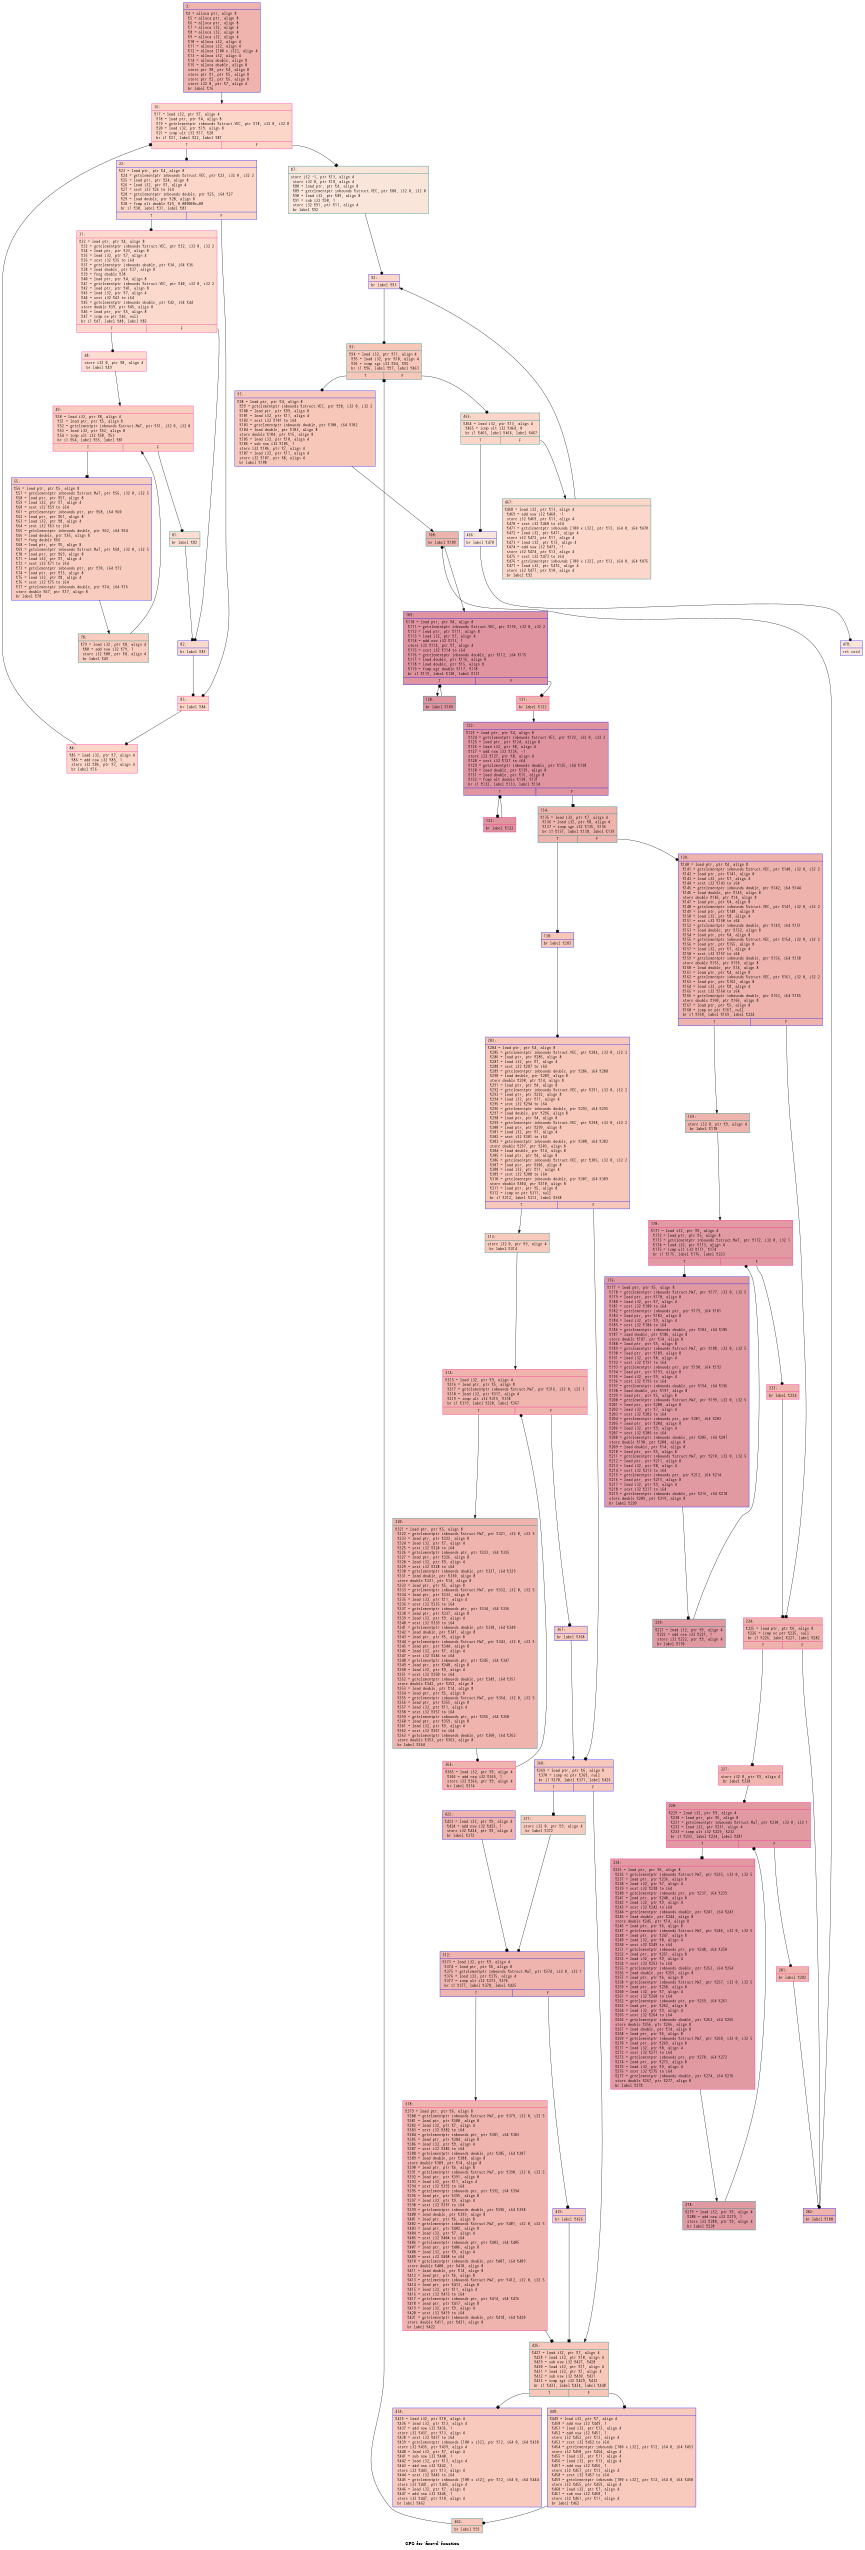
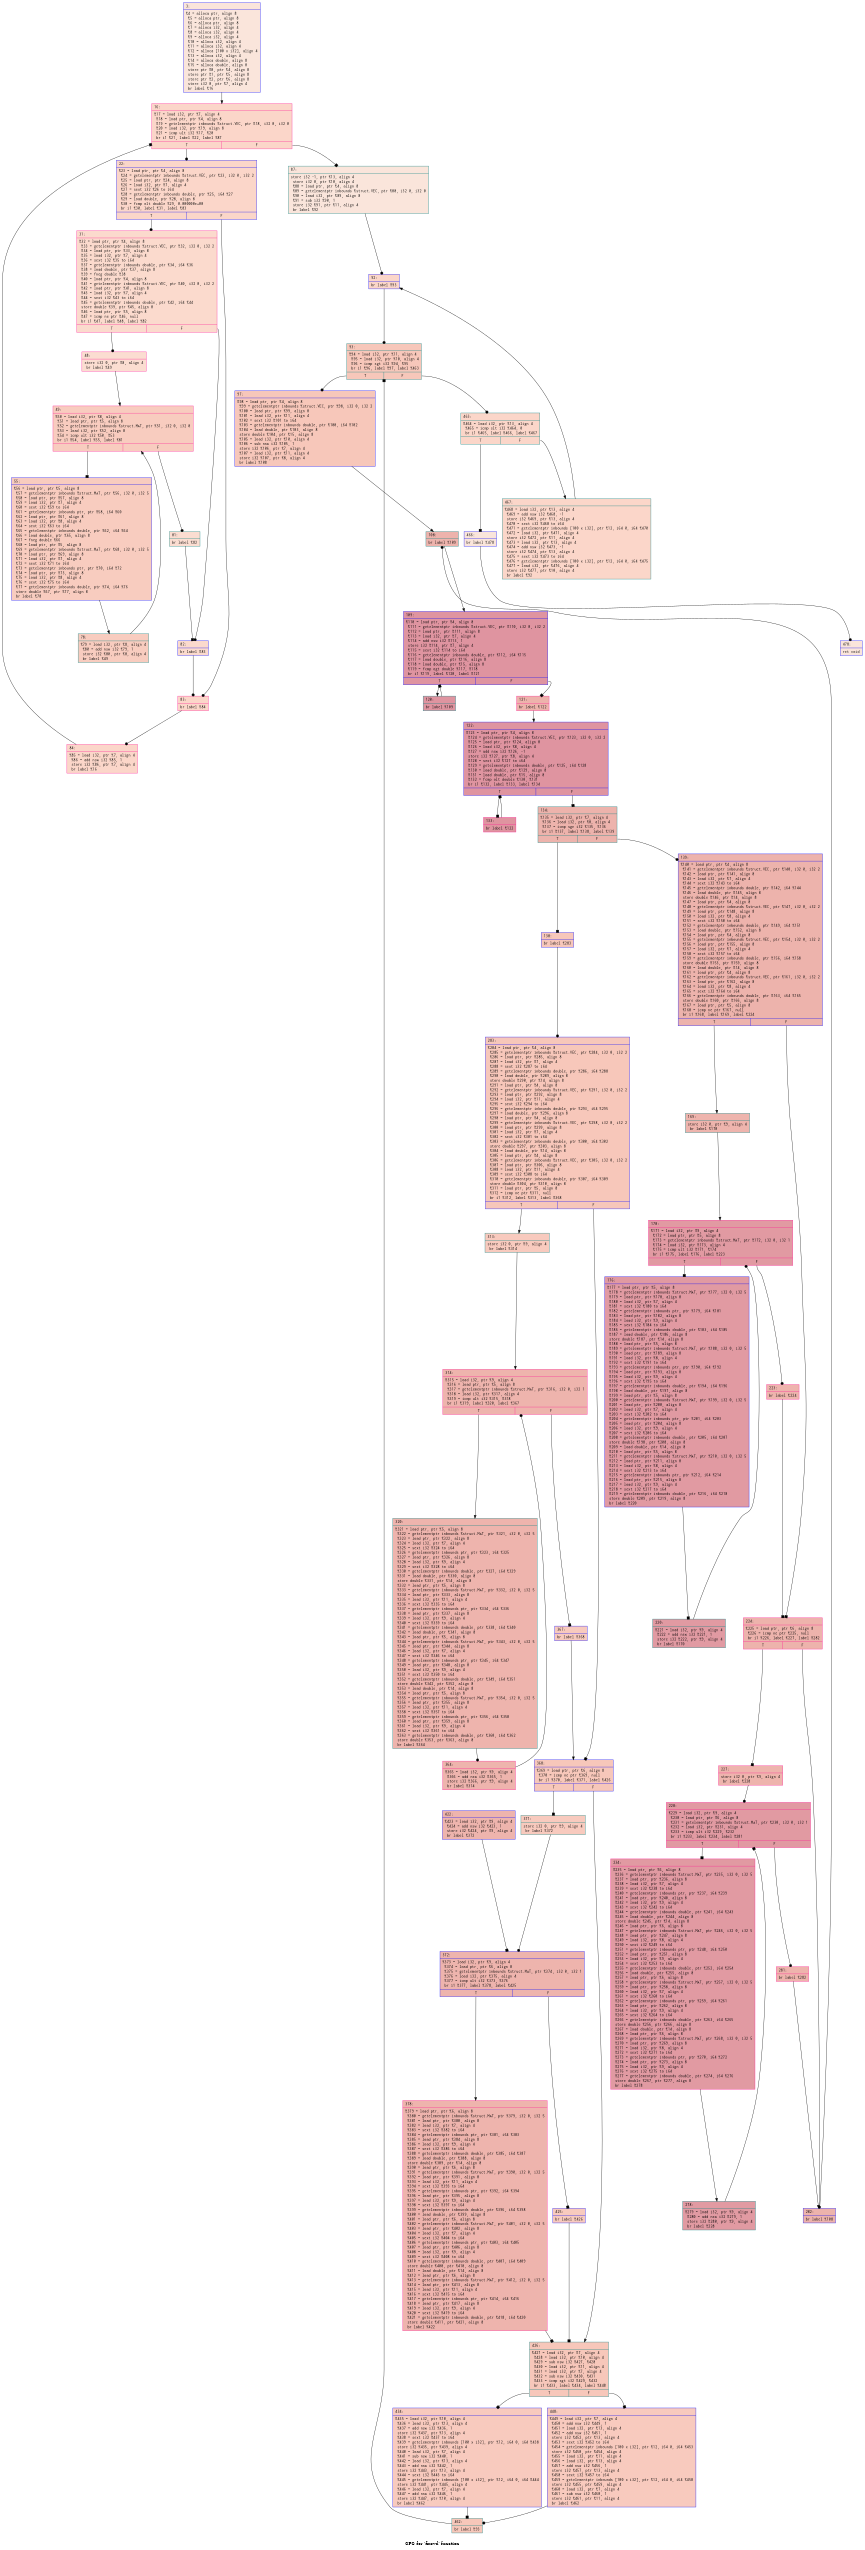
node "3:": fillcolor #d8564670 -> #f4c5ad70
edge "434:" -> "462:": added
